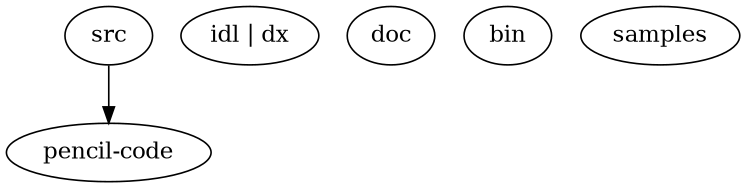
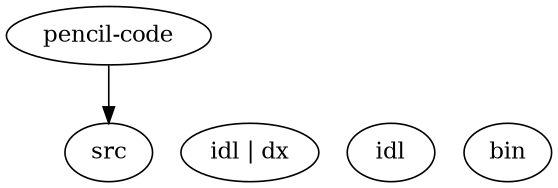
node "doc": label "doc" -> "idl"
node "samples": removed
edge "src" -> "pencil-code": reversed
